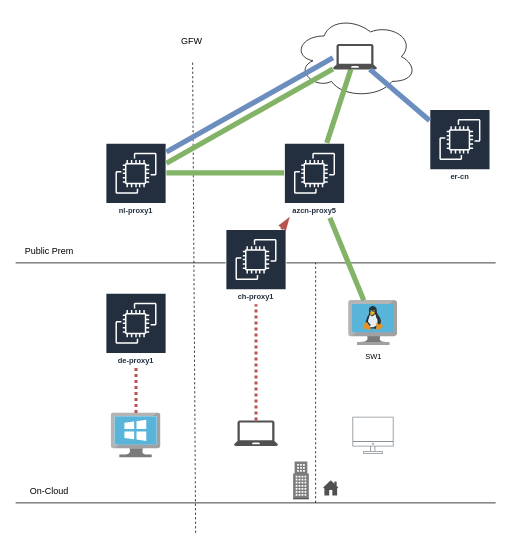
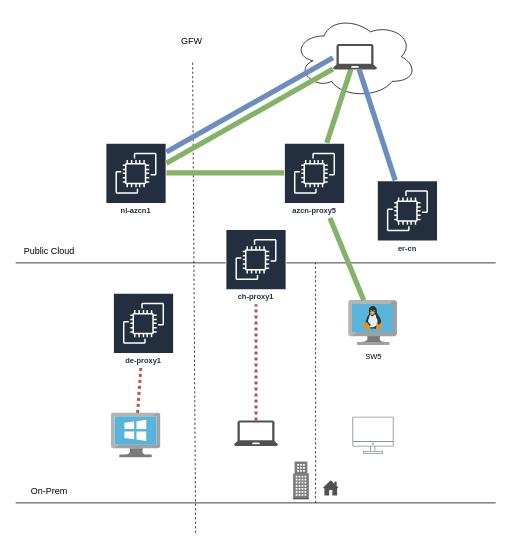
node "er-cn": moved (460, 147) -> (407, 218)
node "nl-proxy1": label "nl-proxy1" -> "nl-azcn1"
edge "ch-proxy1" -> "azcn-proxy5": removed
node "Public Prem": label "Public Prem" -> "Public Cloud"
node "de-proxy1": moved (136, 330) -> (143, 330)
node "SW1": label "SW1" -> "SW5"
node "On-Cloud": label "On-Cloud" -> "On-Prem"
